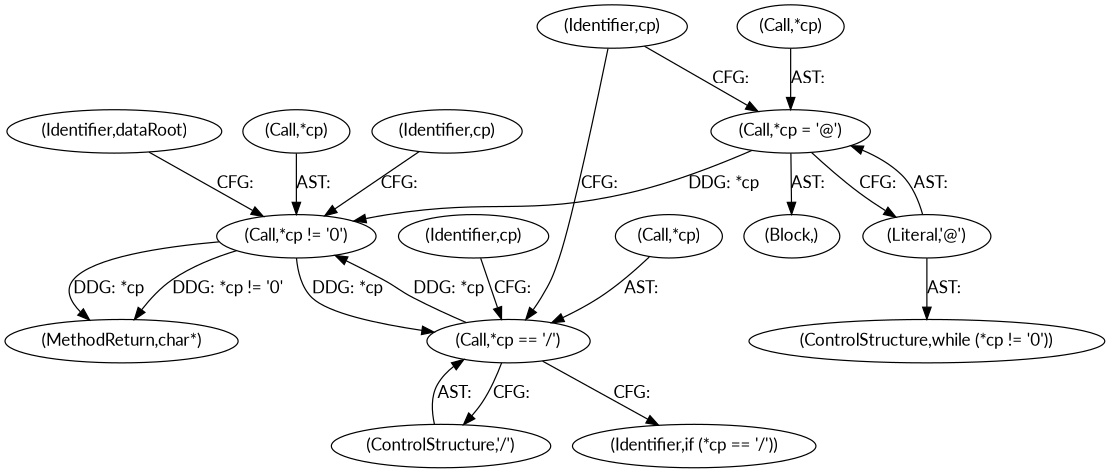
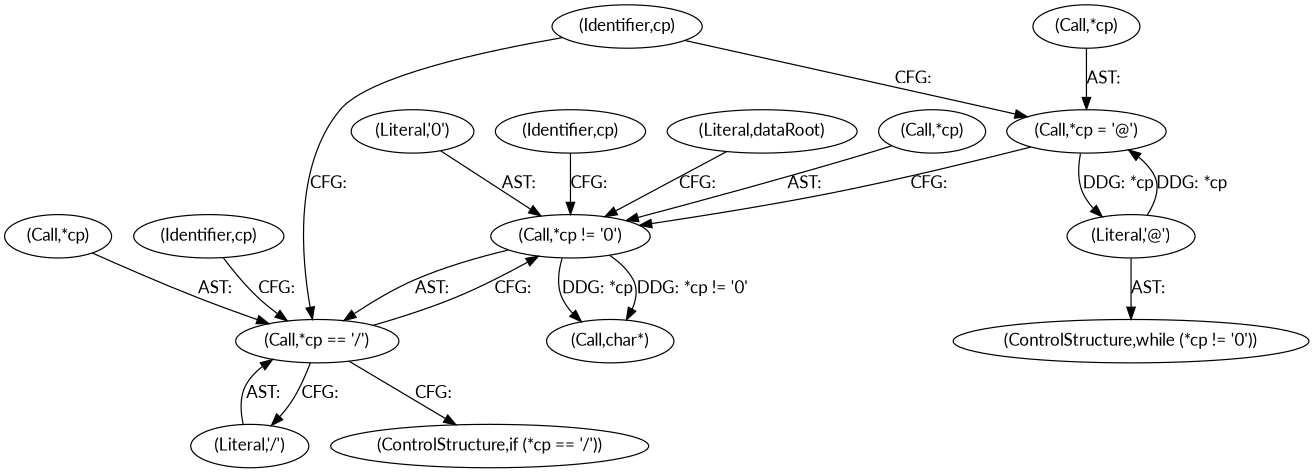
node "(Identifier,dataRoot)": label "(Identifier,dataRoot)" -> "(Literal,dataRoot)"
node "(Literal,'0')": added
edge "(Call,*cp = '@')" -> "(Call,*cp != '0')": label "DDG: *cp" -> "CFG: "
edge "(Call,*cp = '@')" -> "(Literal,'@')": label "CFG: " -> "DDG: *cp"
edge "(Literal,'@')" -> "(Call,*cp = '@')": label "AST: " -> "DDG: *cp"
node "(Block,)": removed
edge "(Call,*cp != '0')" -> "(Call,*cp == '/')": label "DDG: *cp" -> "AST: "
edge "(Call,*cp == '/')" -> "(Call,*cp != '0')": label "DDG: *cp" -> "CFG: "
node "(MethodReturn,char*)": label "(MethodReturn,char*)" -> "(Call,char*)"
node "(ControlStructure,'/')": label "(ControlStructure,'/')" -> "(Literal,'/')"
node "(Identifier,if (*cp == '/'))": label "(Identifier,if (*cp == '/'))" -> "(ControlStructure,if (*cp == '/'))"
